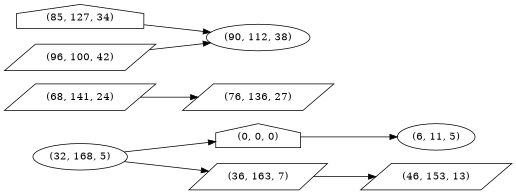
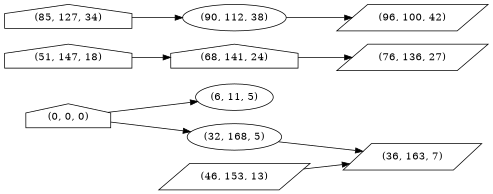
edge "(96, 100, 42)" -> "(90, 112, 38)": reversed
node "(51, 147, 18)": added
node "(68, 141, 24)": shape parallelogram -> house
edge "(32, 168, 5)" -> "(0, 0, 0)": reversed
edge "(36, 163, 7)" -> "(46, 153, 13)": reversed
